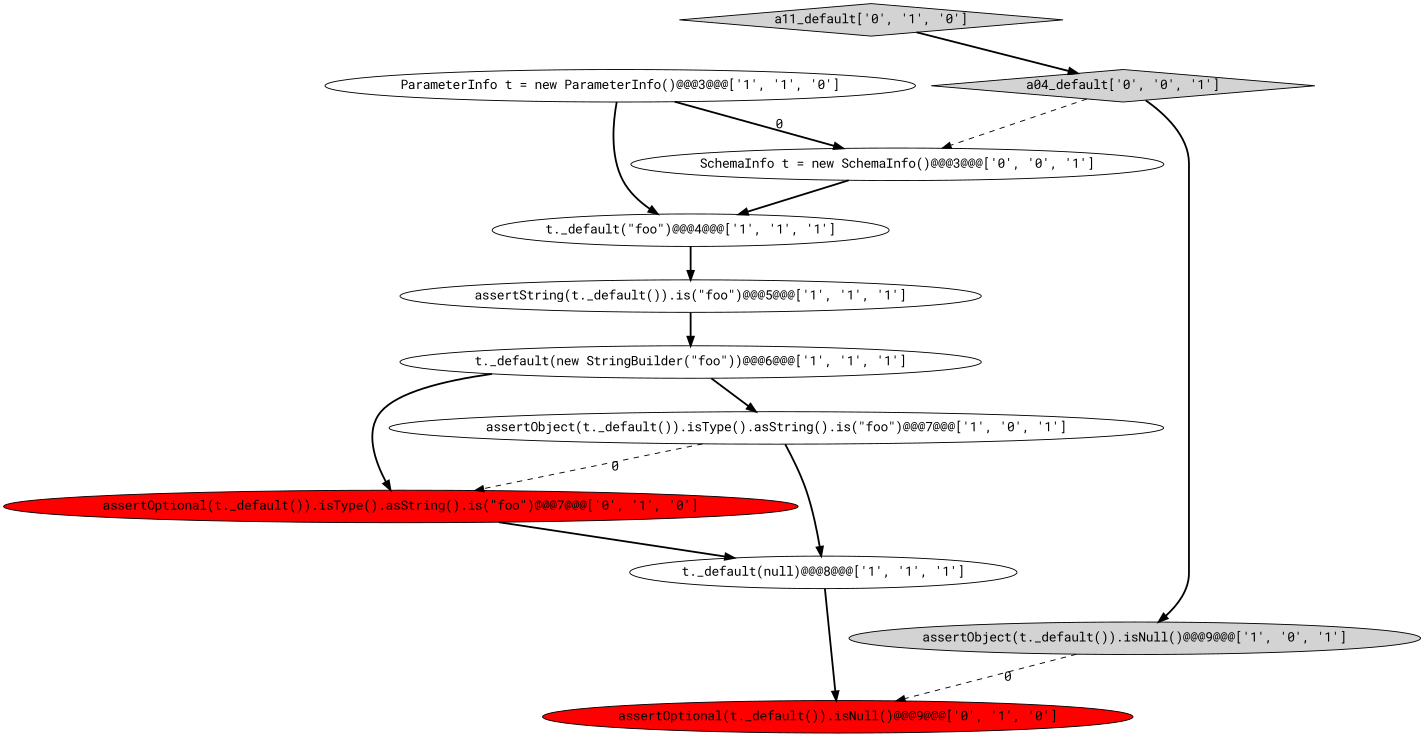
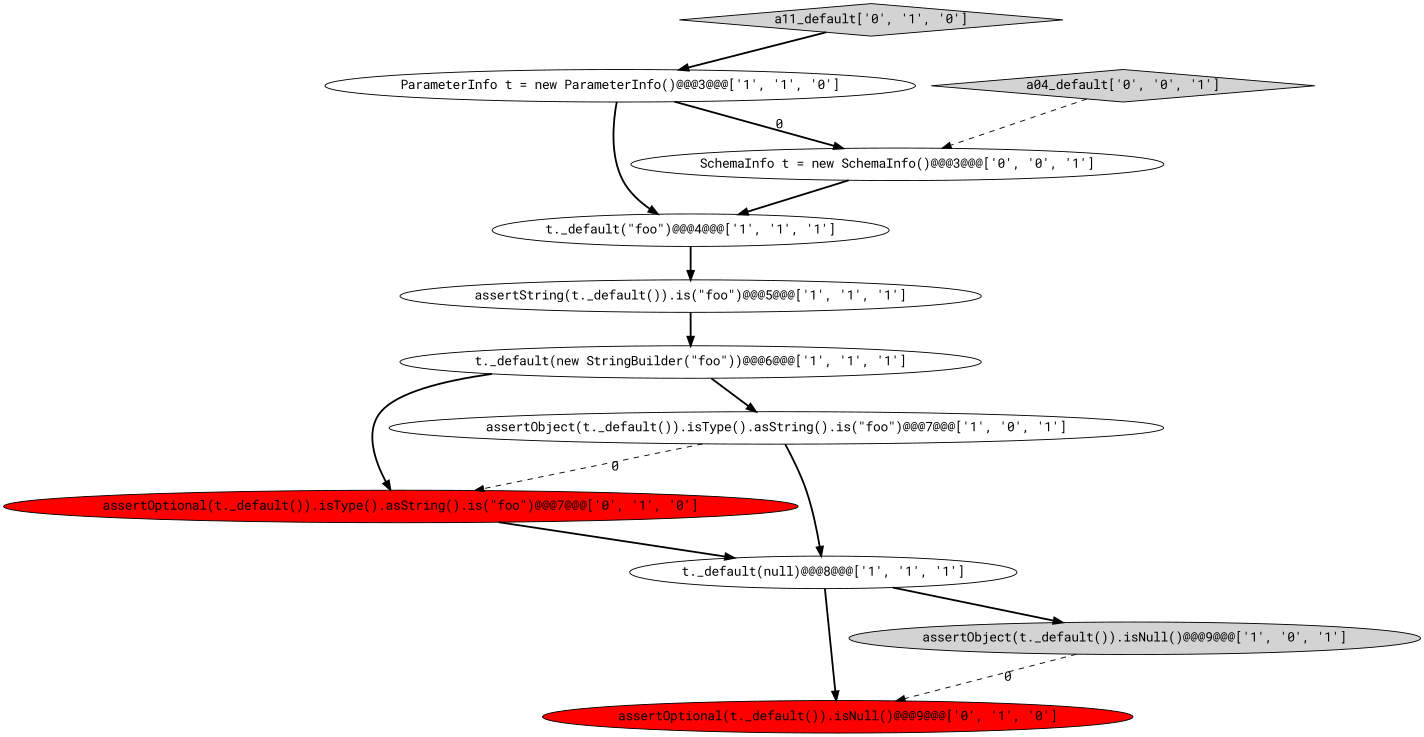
edge "a11_default['0', '1', '0']" -> "a04_default['0', '0', '1']": now "a11_default['0', '1', '0']" -> "ParameterInfo t = new ParameterInfo()@@@3@@@['1', '1', '0']"
edge "a04_default['0', '0', '1']" -> "assertObject(t._default()).isNull()@@@9@@@['1', '0', '1']": now "t._default(null)@@@8@@@['1', '1', '1']" -> "assertObject(t._default()).isNull()@@@9@@@['1', '0', '1']"
